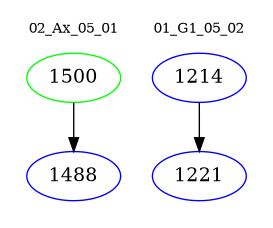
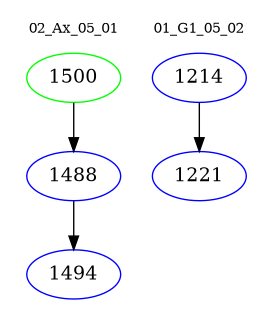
node "1494": added
